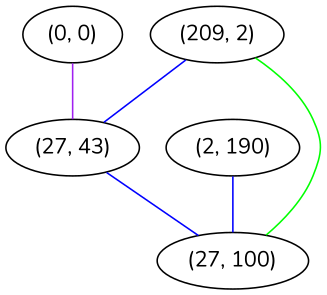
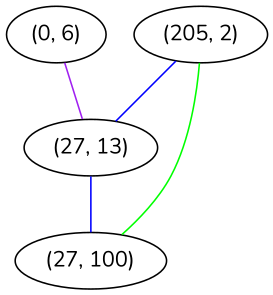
node "(0, 0)": label "(0, 0)" -> "(0, 6)"
node "(209, 2)": label "(209, 2)" -> "(205, 2)"
node "(27, 43)": label "(27, 43)" -> "(27, 13)"
node "(2, 190)": removed
